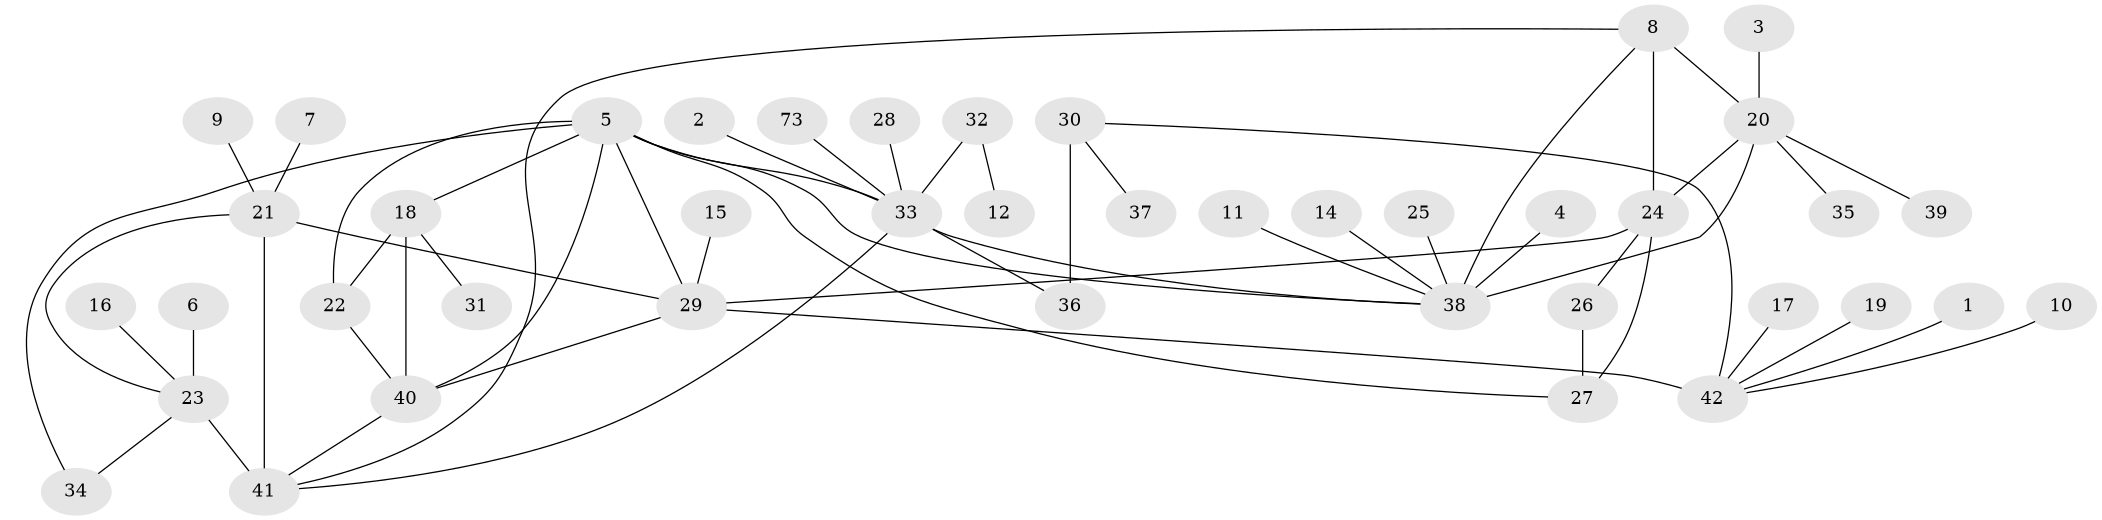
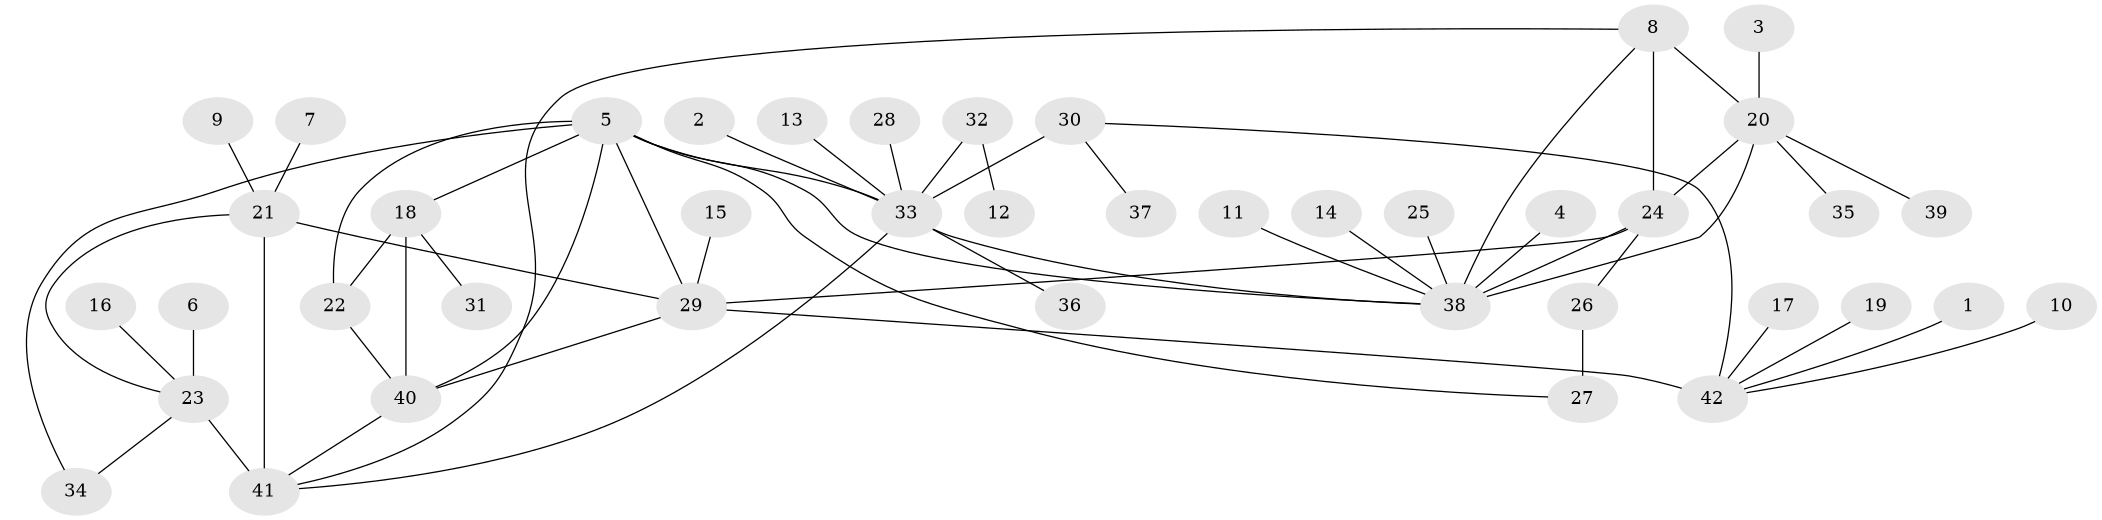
node "73": label "73" -> "13"
edge "30" -- "36": now "30" -- "33"
edge "24" -- "27": now "24" -- "38"
